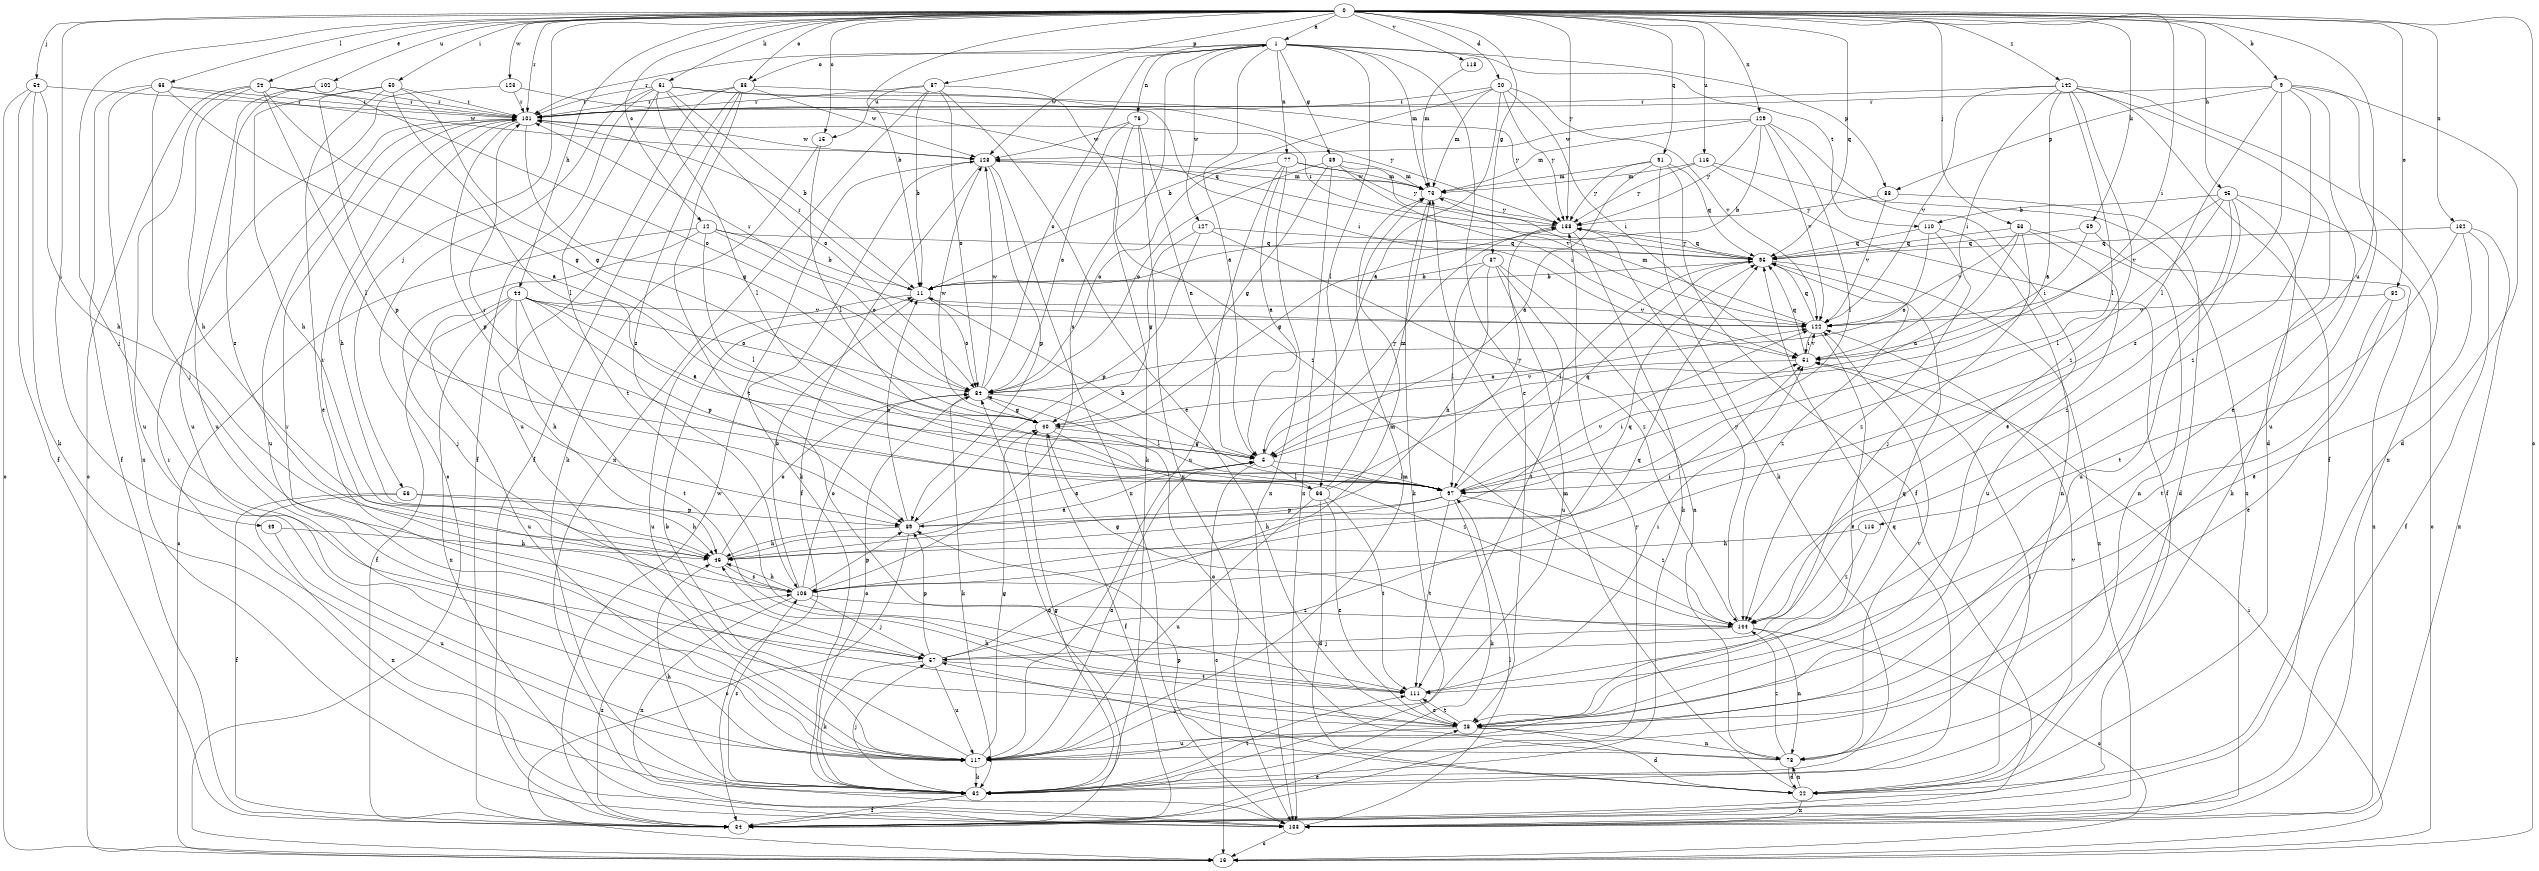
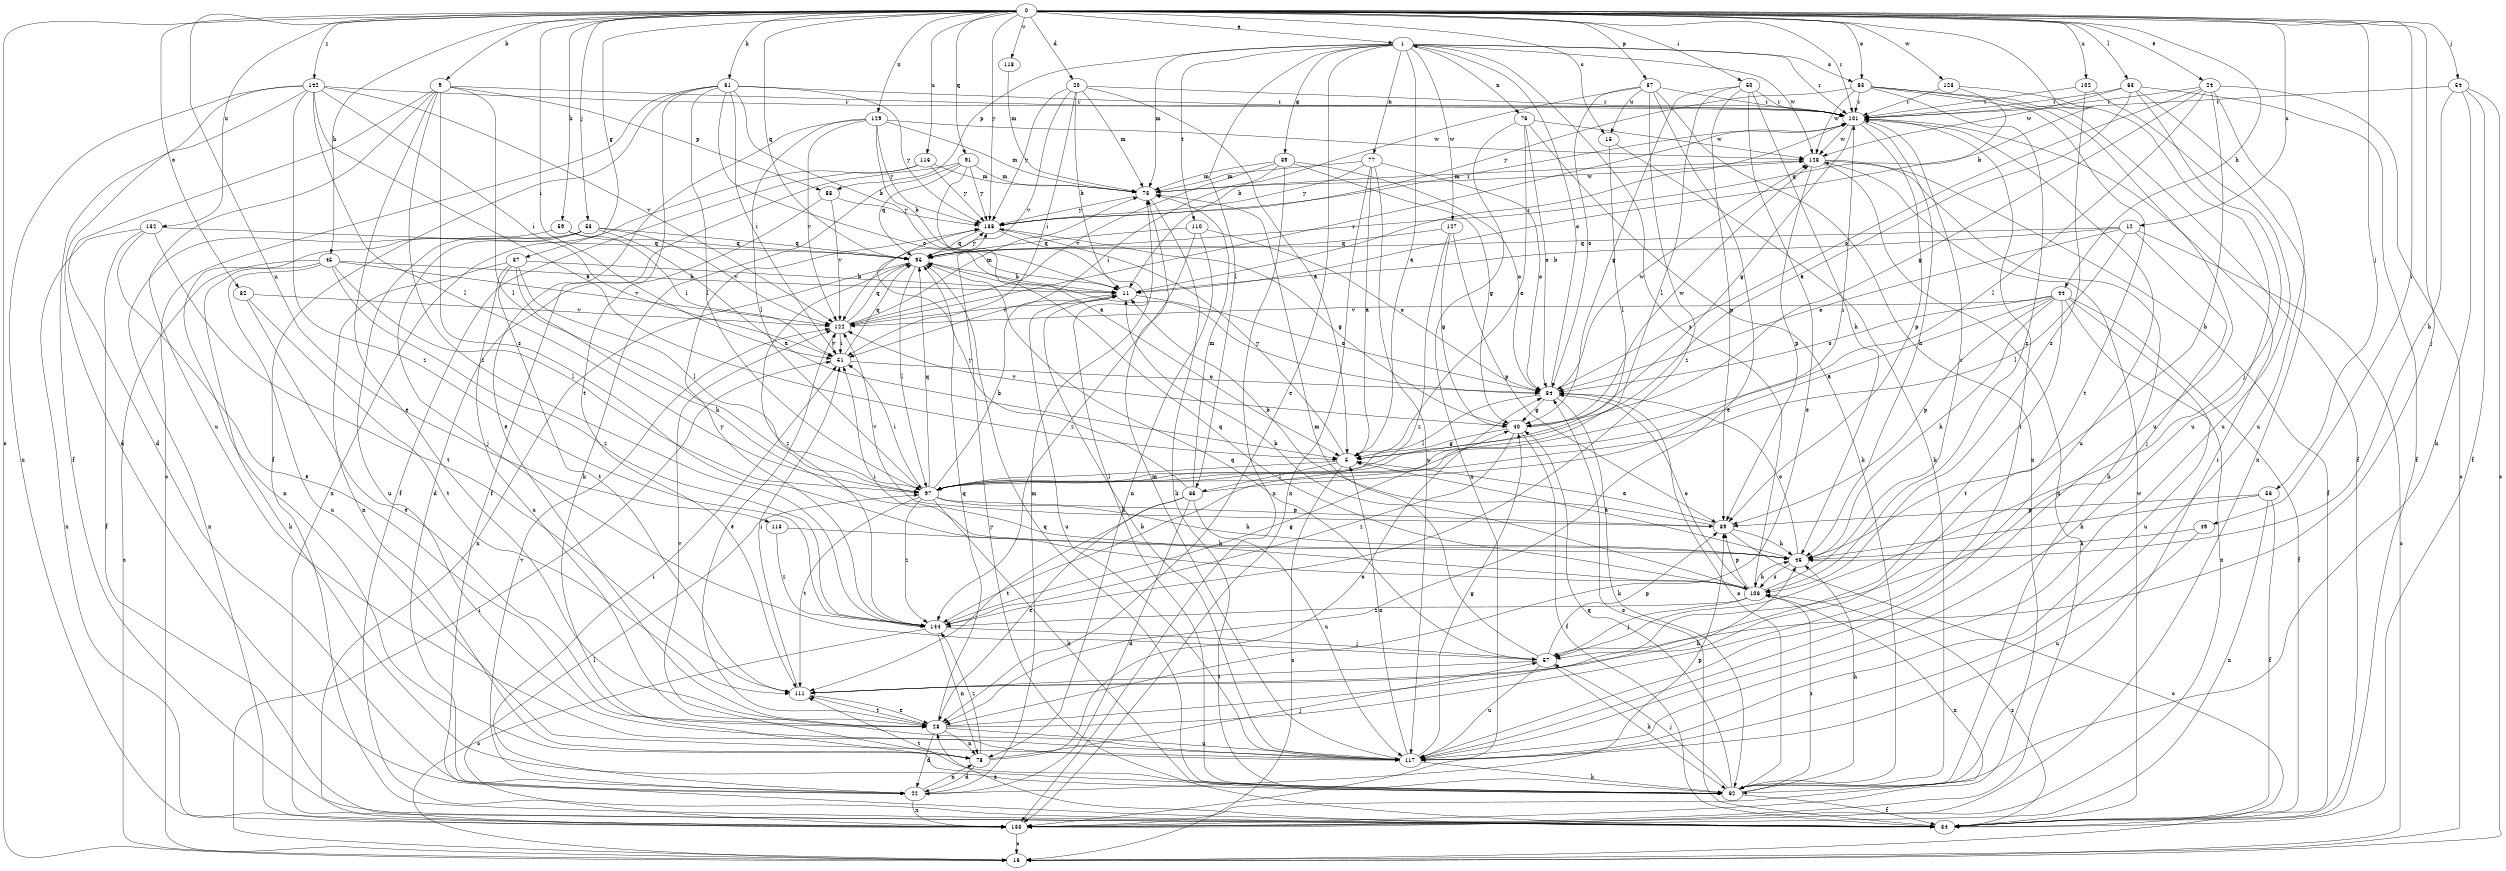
edge "45" -> "110": now "45" -> "11"
edge "62" -> "40": label "g" -> "q"
